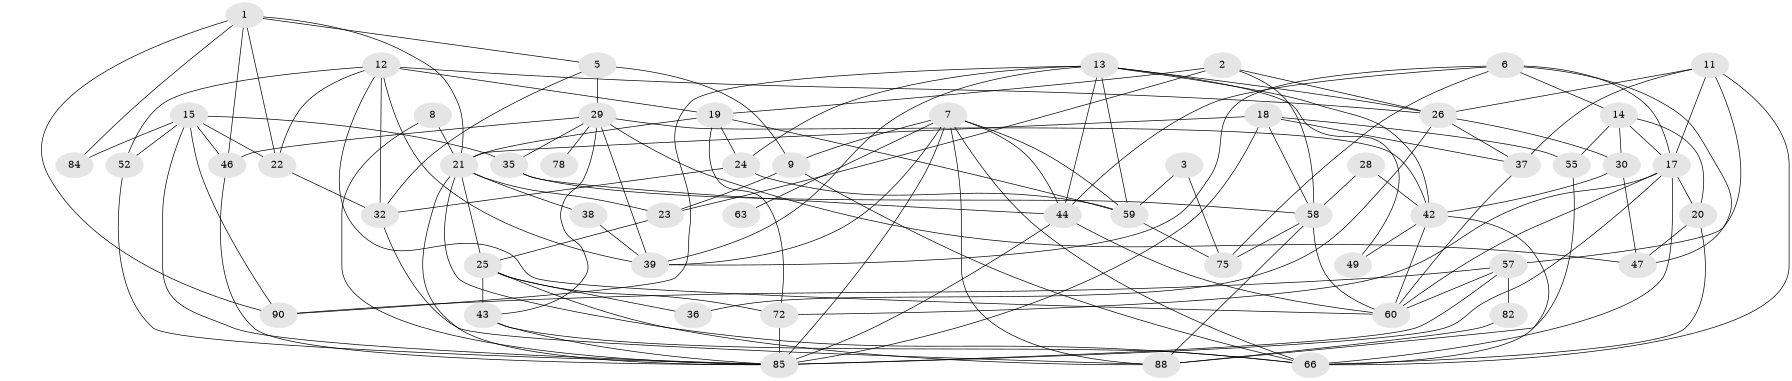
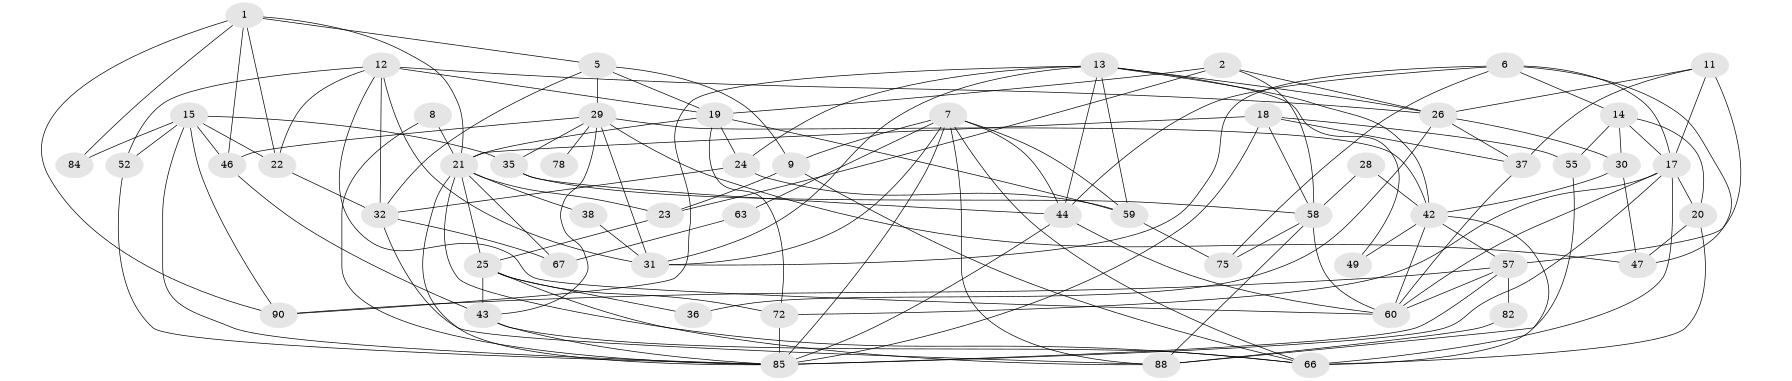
edge "5" -- "19": added
node "3": removed
edge "42" -- "57": added
node "67": added
node "39": label "39" -> "31"
edge "11" -- "66": removed
edge "46" -- "85": now "46" -- "43"
